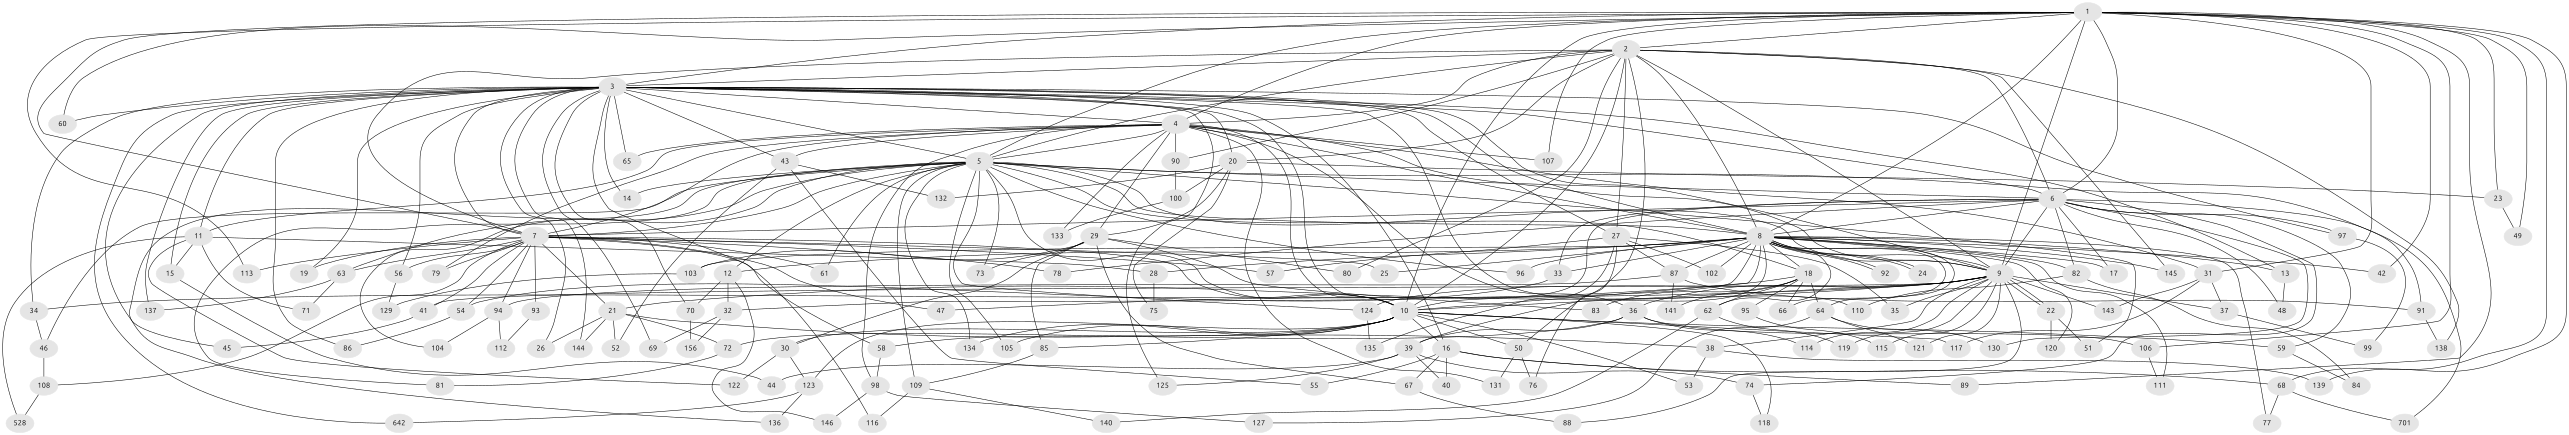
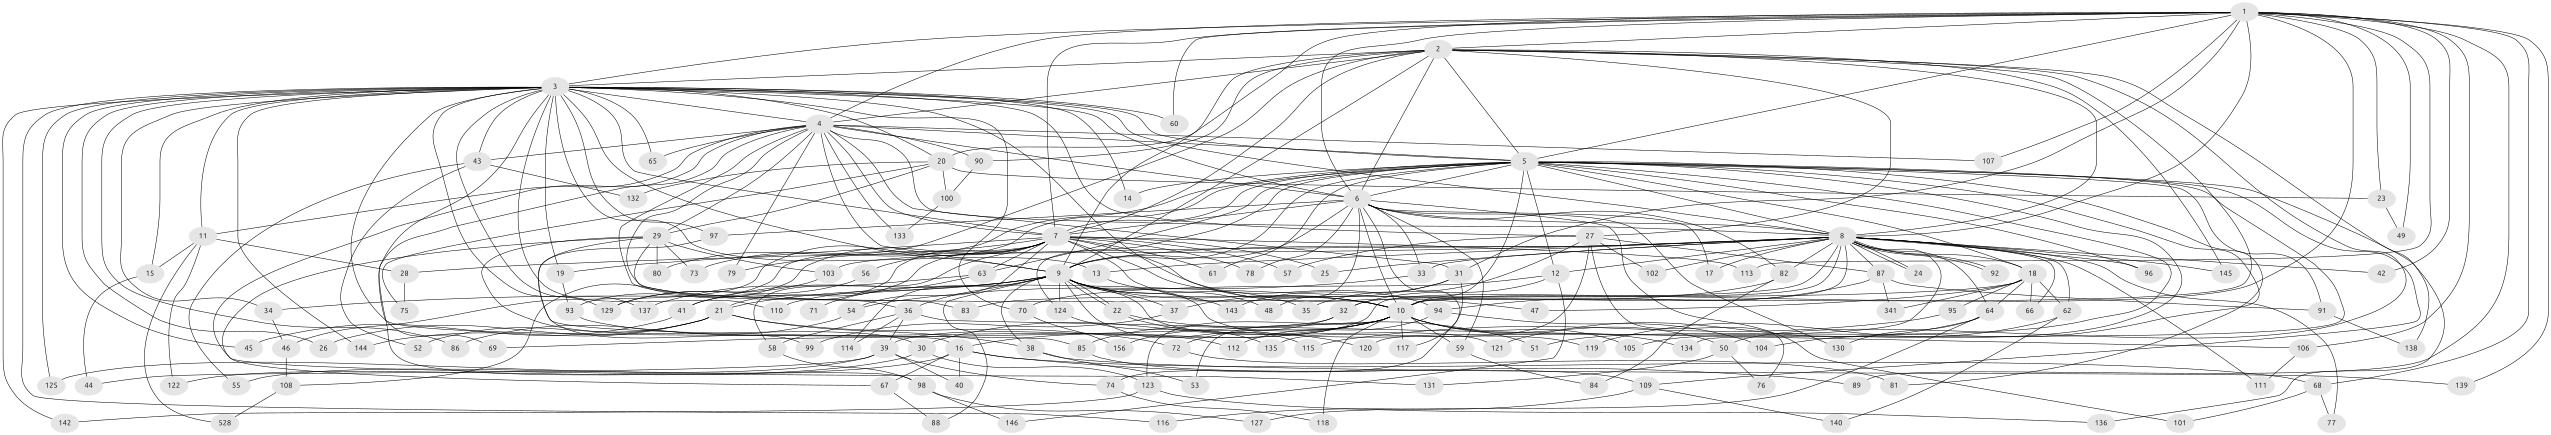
edge "3" -- "56": now "3" -- "129"
edge "4" -- "6": added
edge "11" -- "71": removed
edge "19" -- "93": added
node "141": label "141" -> "341"
node "642": label "642" -> "142"
node "701": label "701" -> "101"
